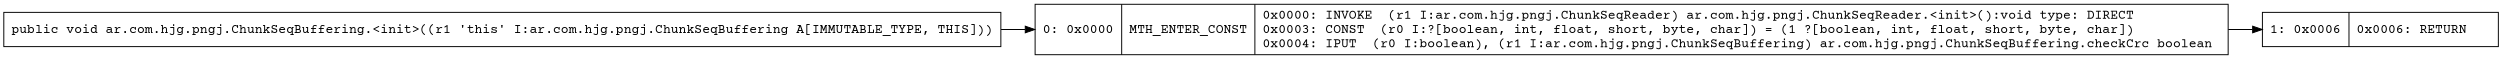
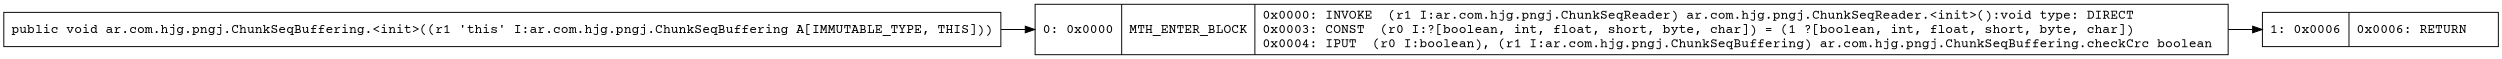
node "0: 0x0000": text "MTH_ENTER_CONST" -> "MTH_ENTER_BLOCK"
